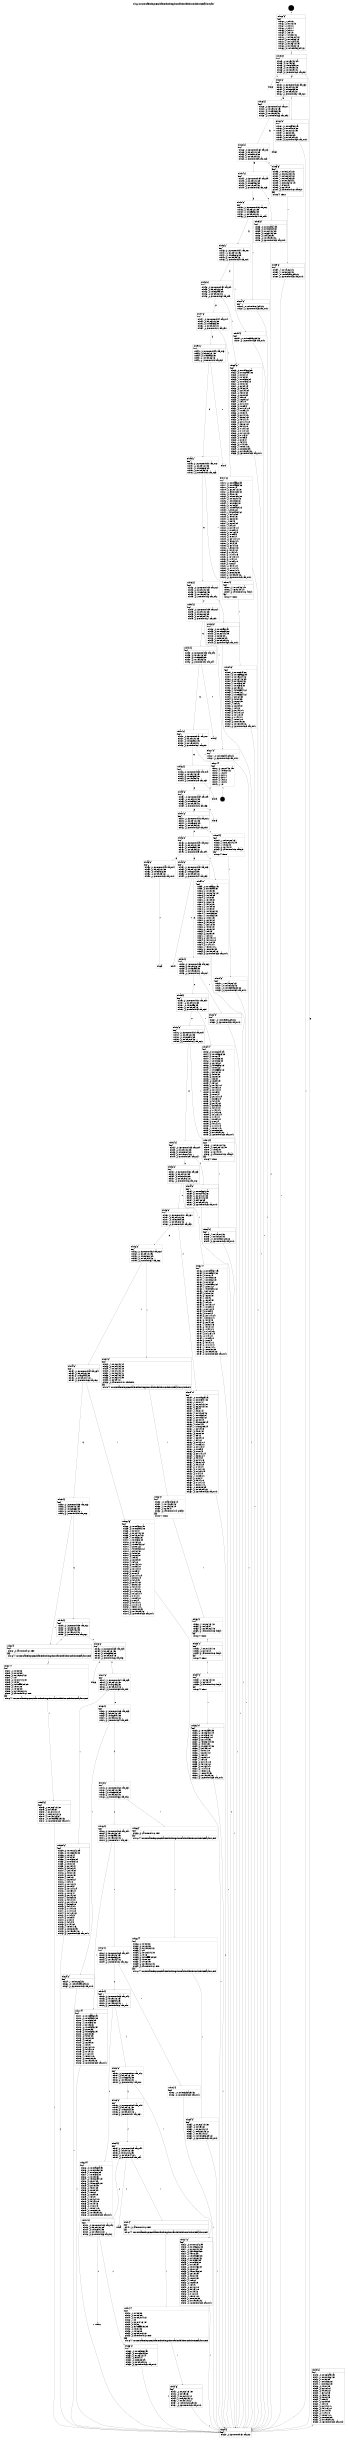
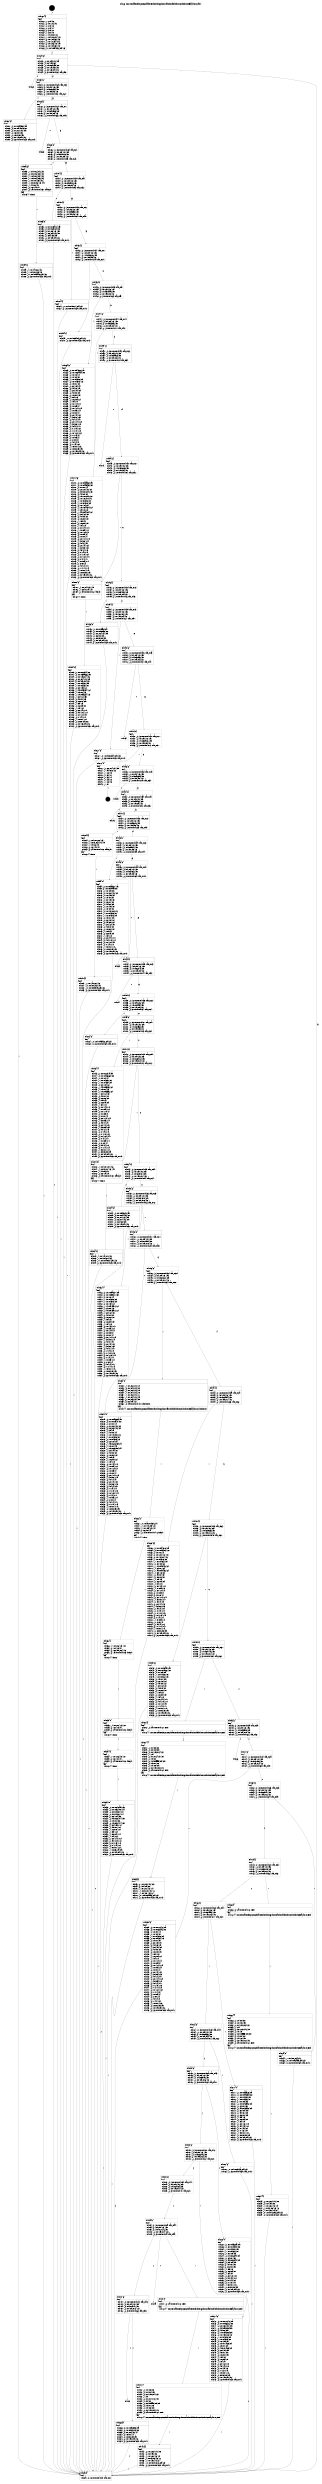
edge "0x401a8c [28]" -> "0x401ac4 [28]": now "0x401aa8 [28]" -> "0x401ac4 [28]"
edge "0x401bc0 [28]" -> "0x4020c2 [5]": now "0x401bc0 [28]" -> "0x4024ec [86]"
